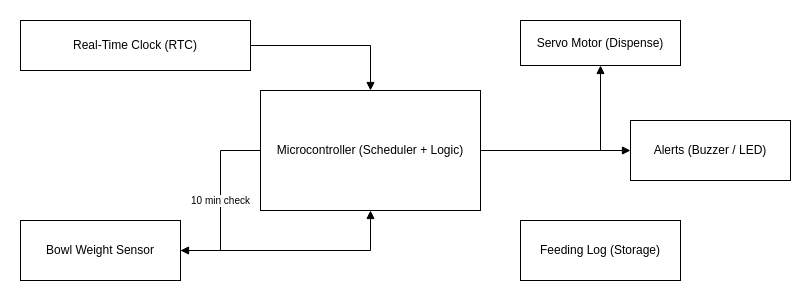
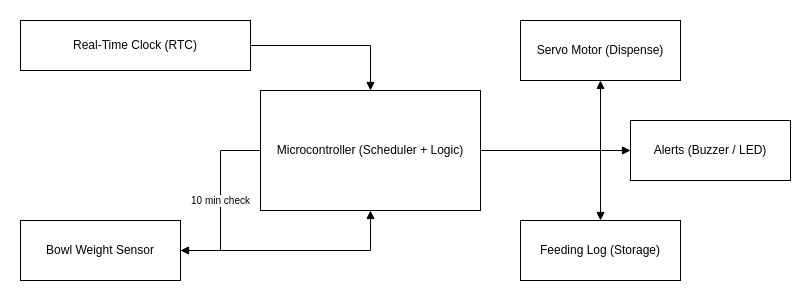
node "Servo Motor (Dispense)": size 160x45 -> 160x60
edge "Microcontroller (Scheduler + Logic)" -> "Feeding Log (Storage)": added
